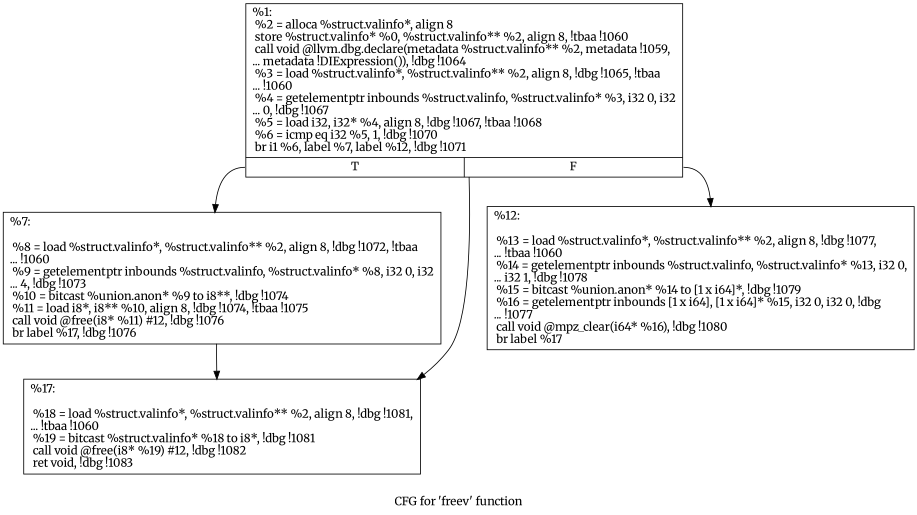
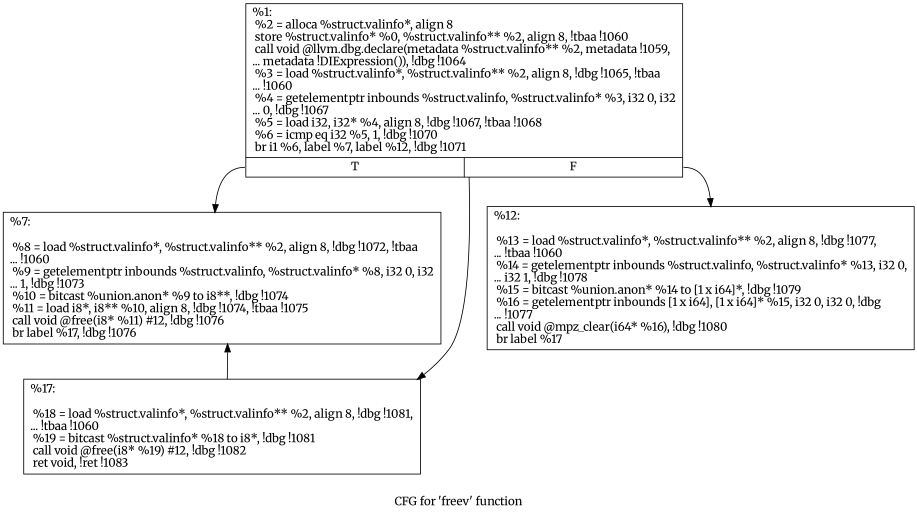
node "%7:": text "... 4, !dbg !1073" -> "... 1, !dbg !1073"
edge "%7:" -> "%17:": reversed
node "%17:": text "ret void, !dbg !1083" -> "ret void, !ret !1083"
